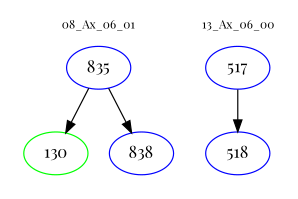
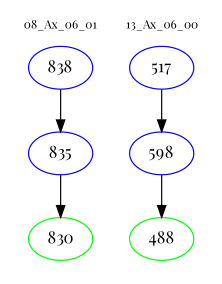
edge "835" -> "838": reversed
node "130": label "130" -> "830"
node "518": label "518" -> "598"
node "488": added
